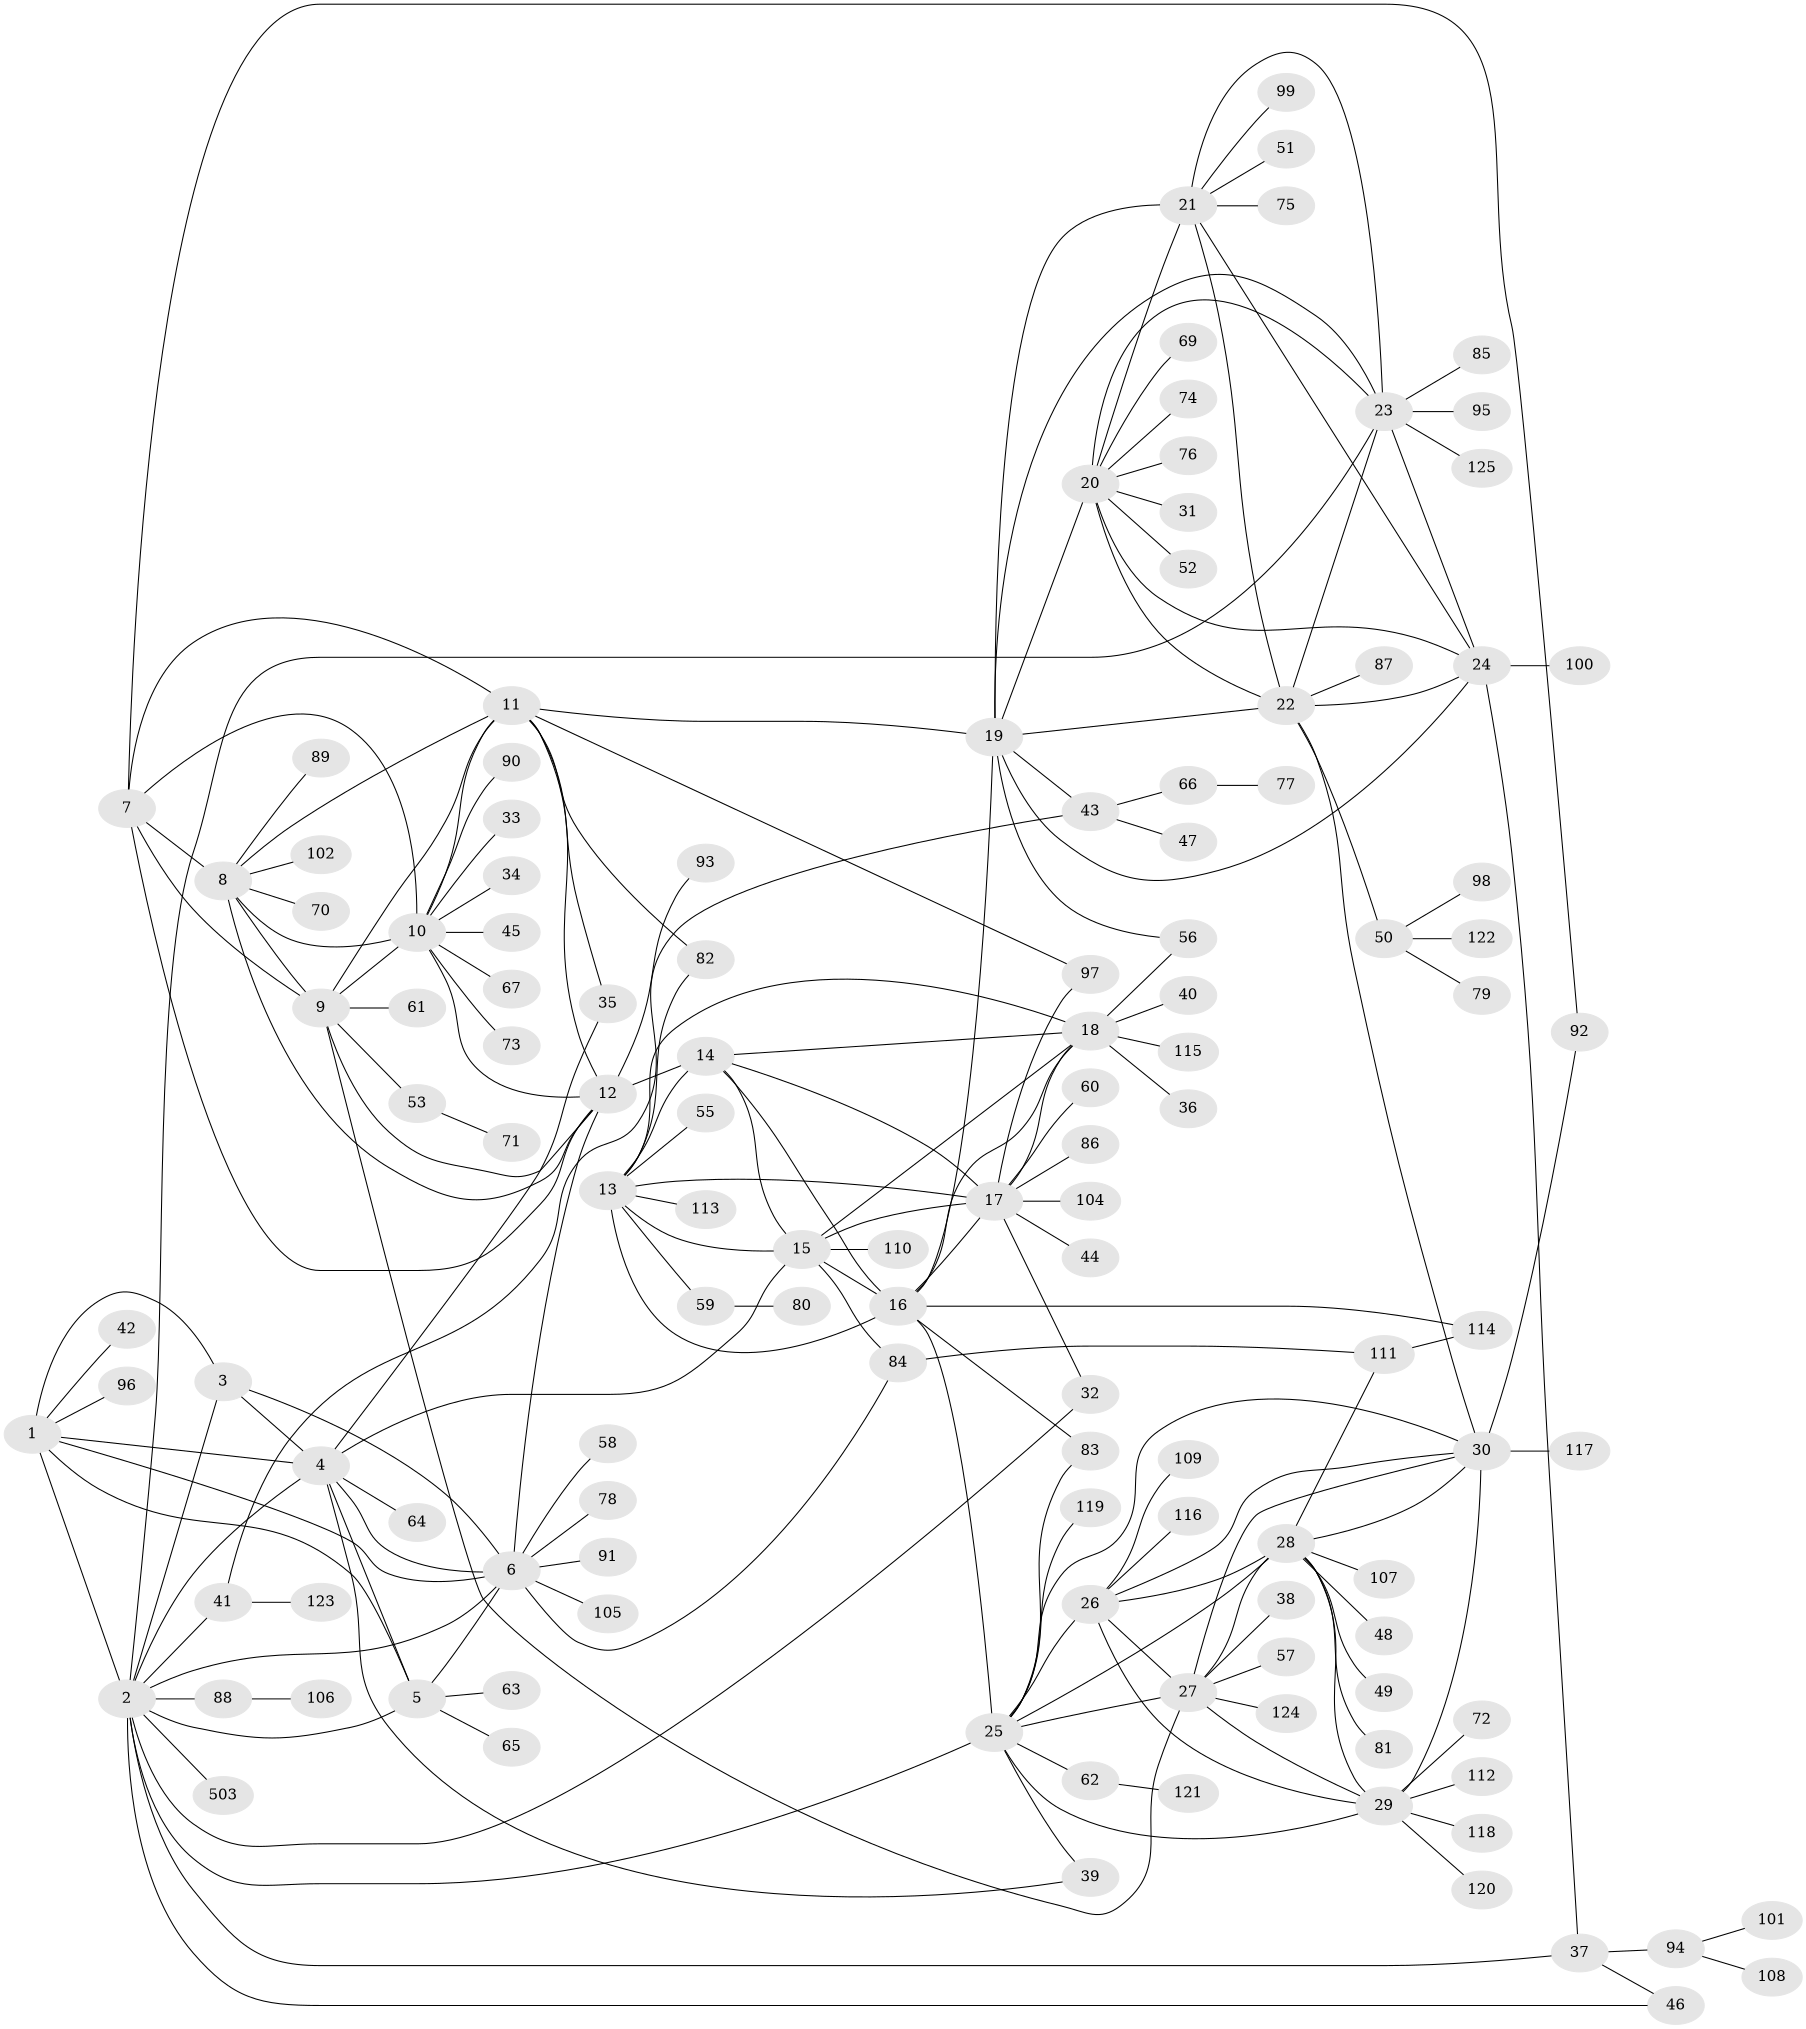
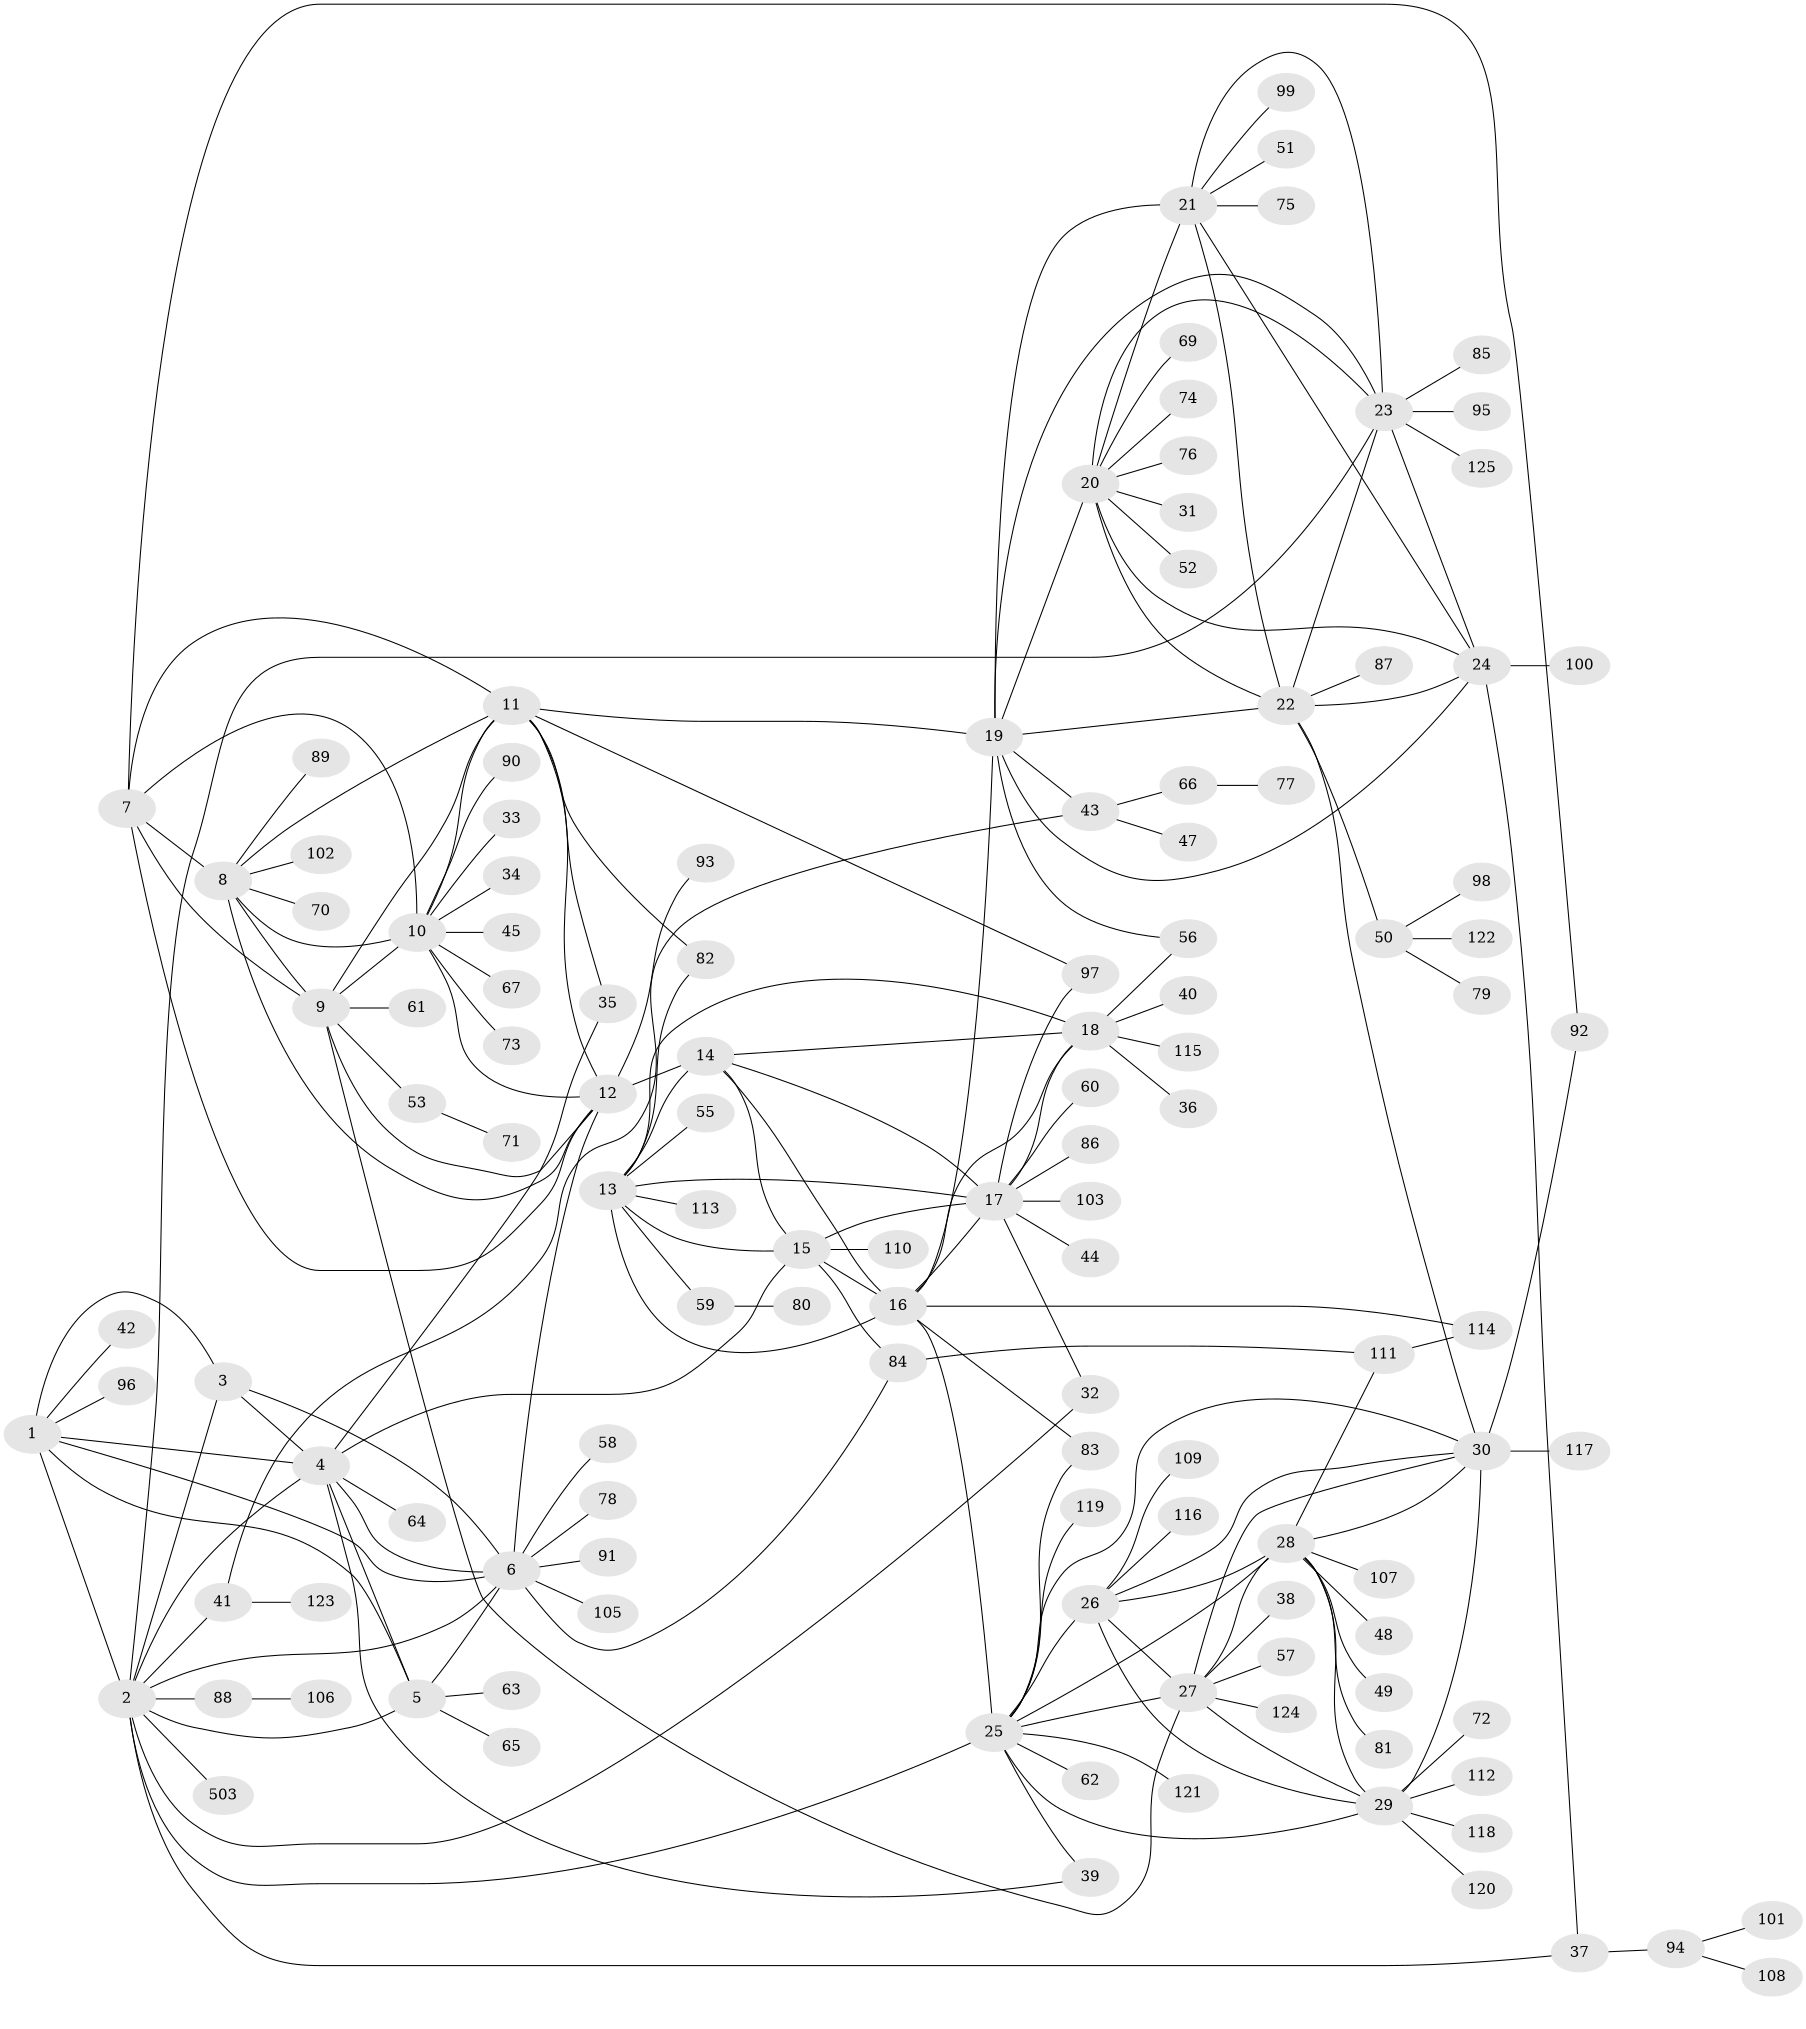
edge "18" -- "15": removed
node "104": label "104" -> "103"
edge "62" -- "121": now "25" -- "121"
node "46": removed
